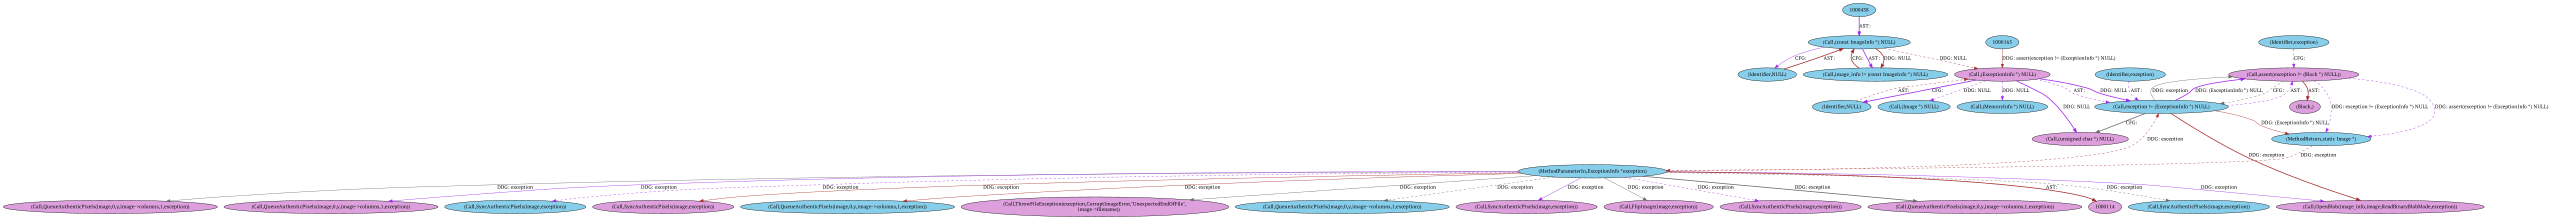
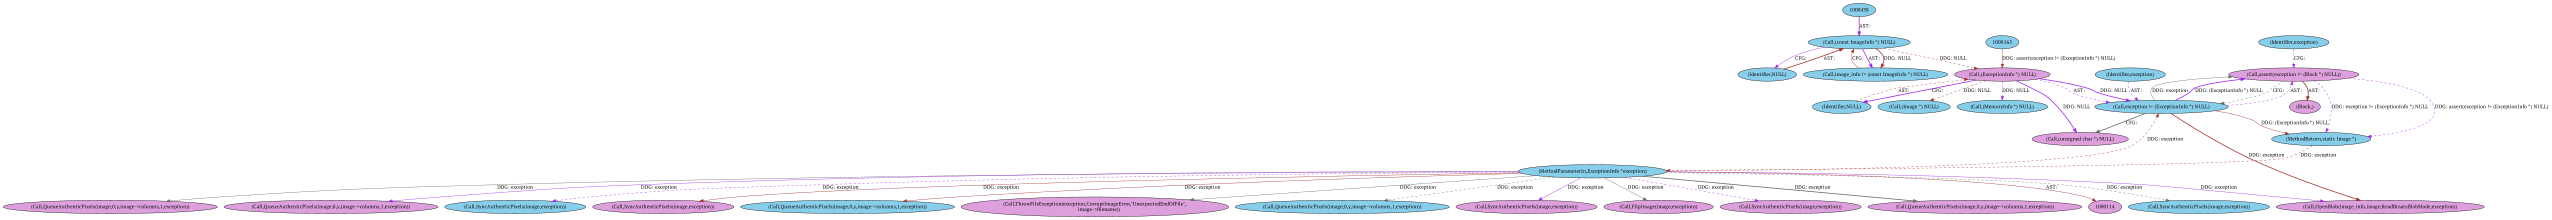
edge "(Call,image_info != (const ImageInfo *) NULL)" -> "(Call,(const ImageInfo *) NULL)": style bold -> solid
edge "(Call,(ExceptionInfo *) NULL)" -> "(Call,(Image *) NULL)": color purple -> brown
edge "(MethodParameterIn,ExceptionInfo *exception)" -> "1000114": style bold -> solid
